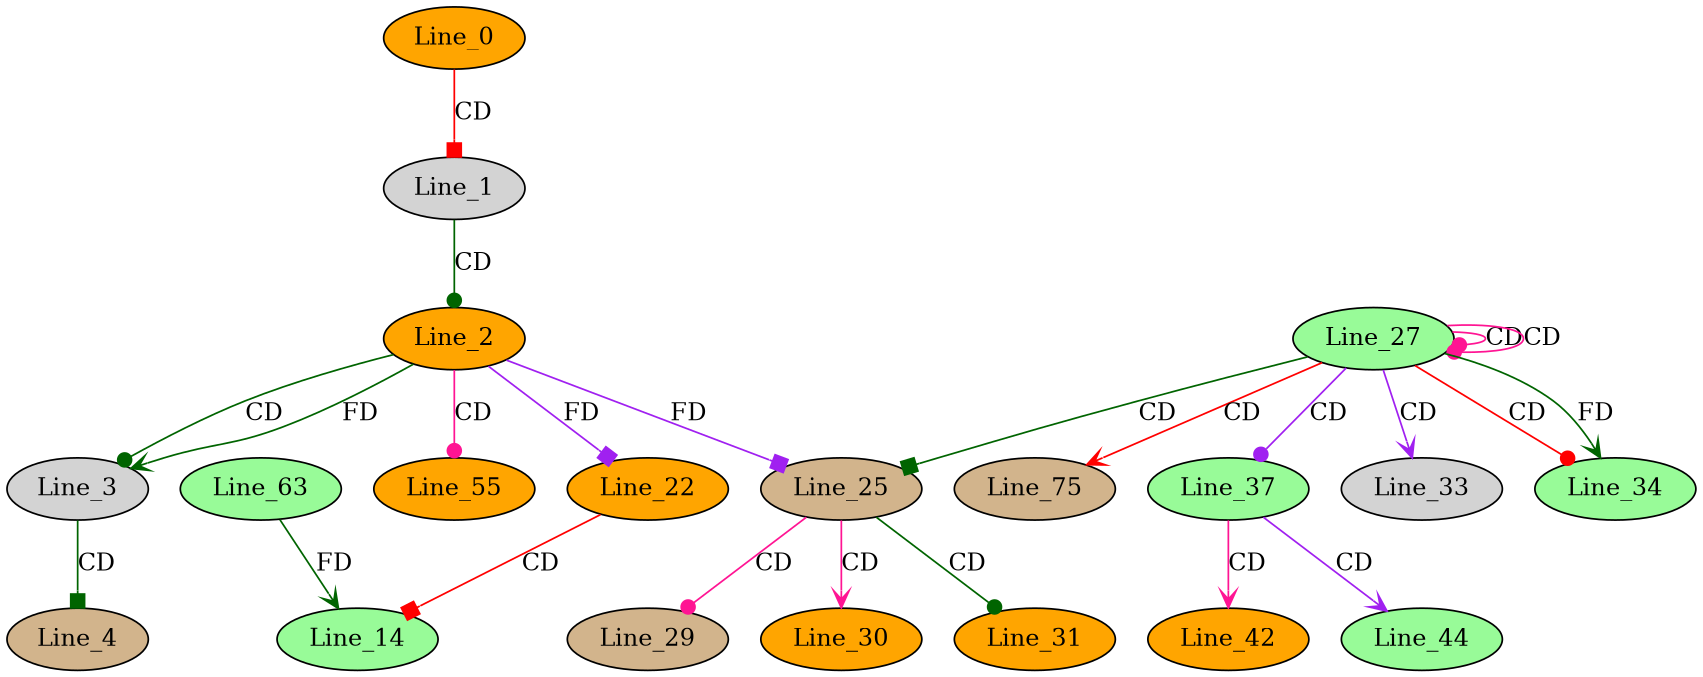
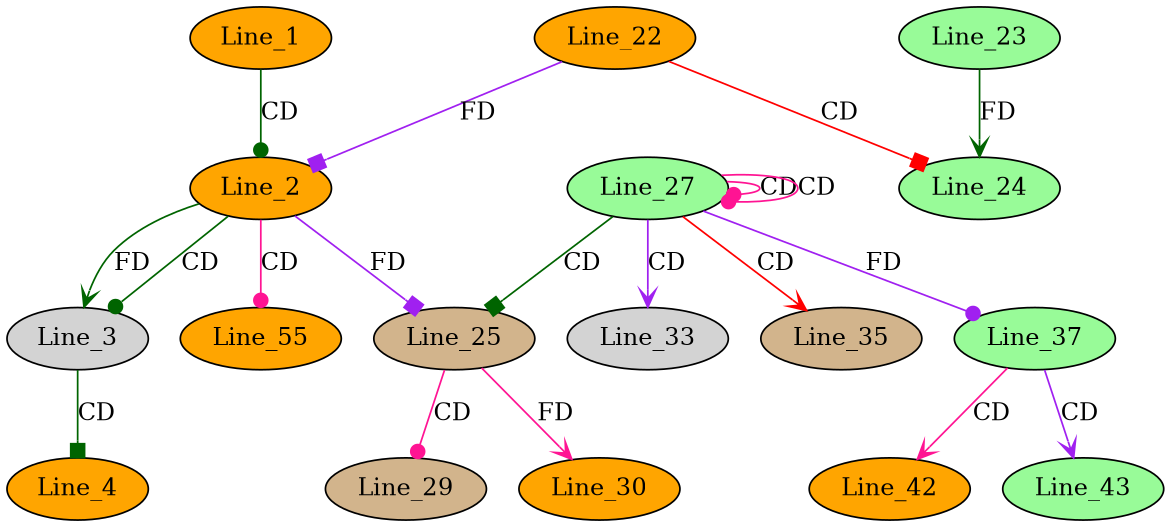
node "Line_0": removed
node "Line_1": fillcolor lightgrey -> orange
edge "Line_2" -> "Line_22": reversed
edge "Line_27" -> "Line_37": label "CD" -> "FD"
node "Line_63": label "Line_63" -> "Line_23"
node "Line_75": label "Line_75" -> "Line_35"
node "Line_34": removed
edge "Line_25" -> "Line_30": label "CD" -> "FD"
node "Line_4": fillcolor tan -> orange
node "Line_14": label "Line_14" -> "Line_24"
node "Line_31": removed
node "Line_44": label "Line_44" -> "Line_43"
